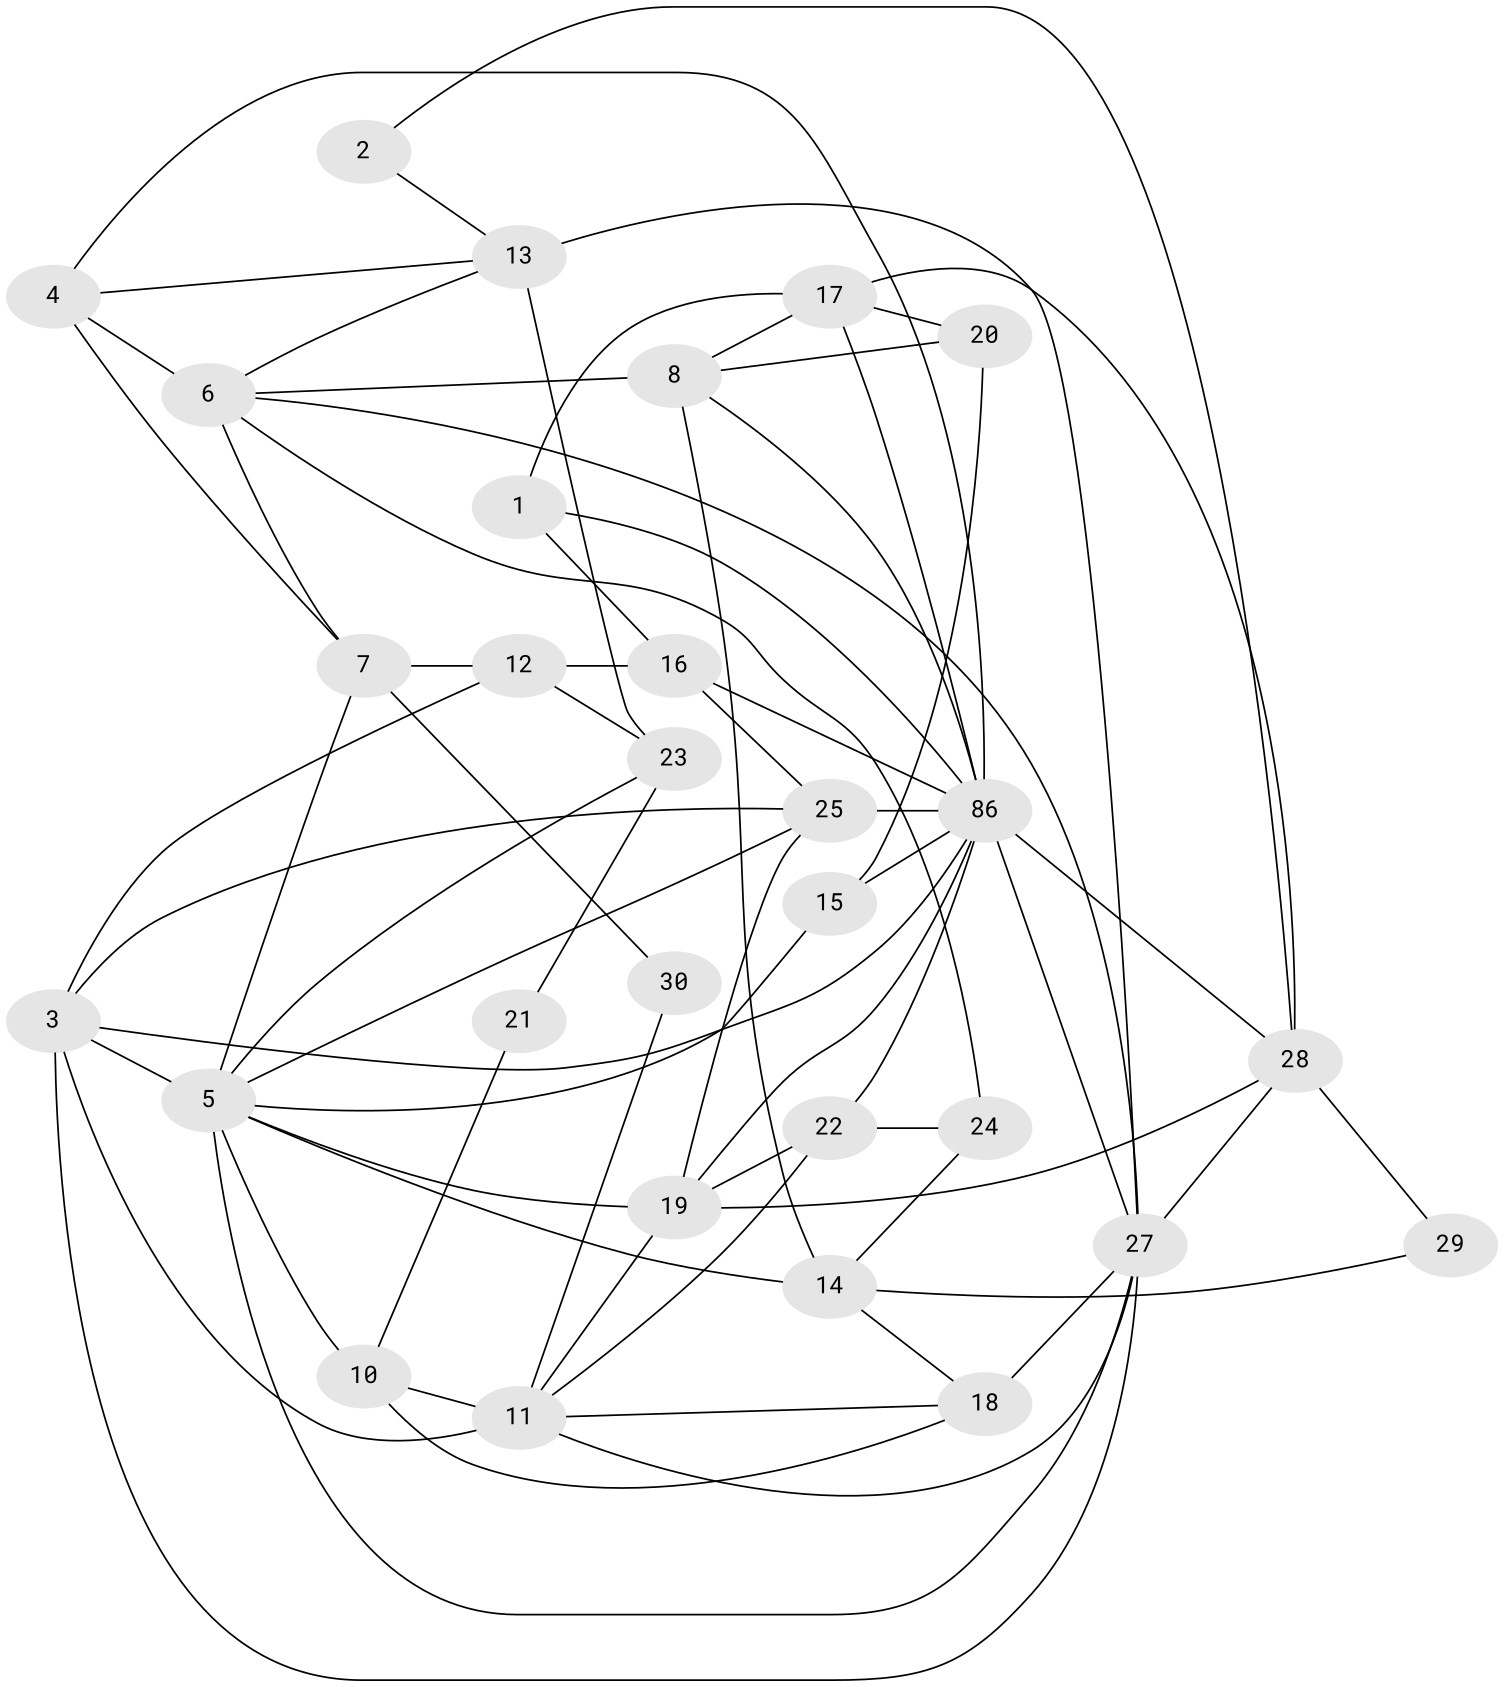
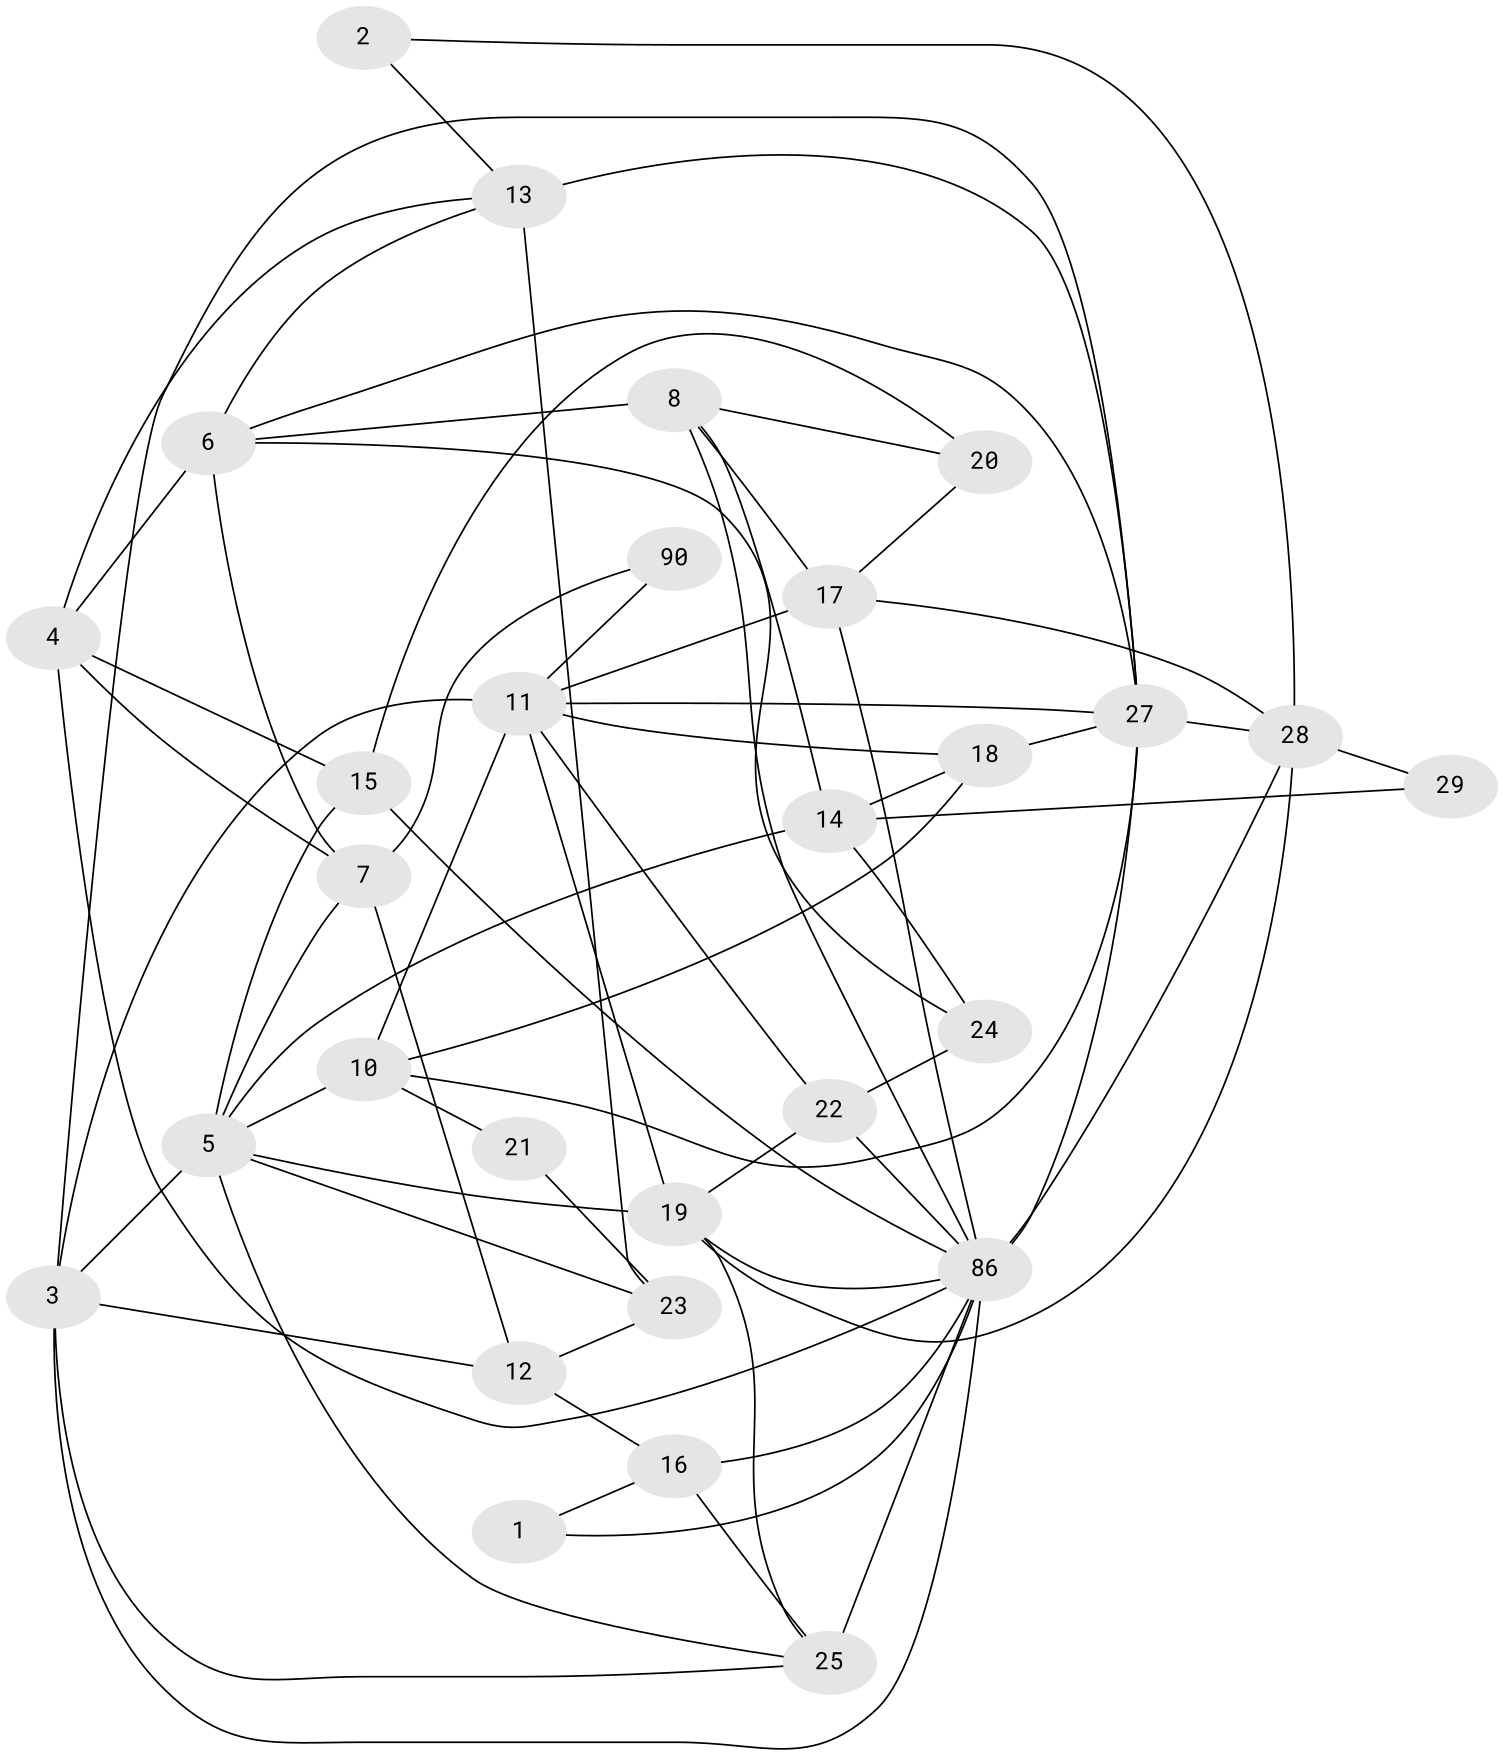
edge "17" -- "1": now "17" -- "11"
edge "4" -- "15": added
node "30": label "30" -> "90"
edge "5" -- "27": now "10" -- "27"
